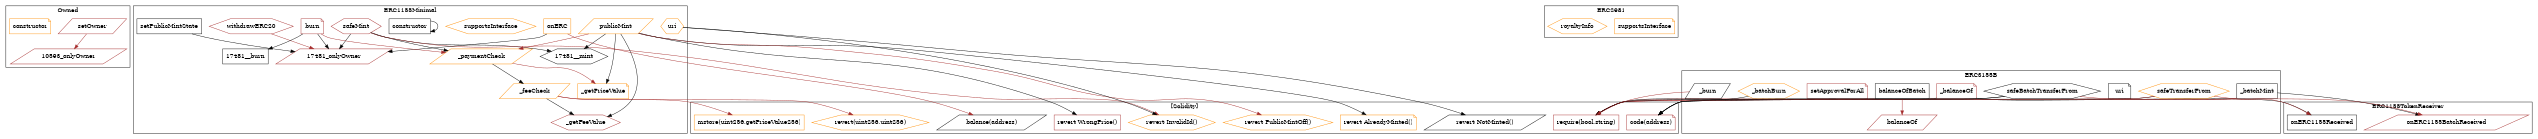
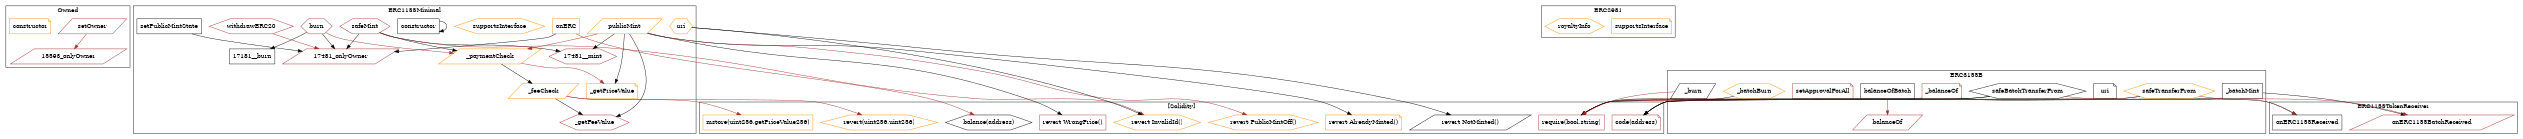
node "burn": shape note -> hexagon
node "10593_onlyOwner": label "10593_onlyOwner" -> "15593_onlyOwner"
node "17481__burn": label "17481__burn" -> "17181__burn"
node "17481__mint": color black -> brown
node "balance(address)": shape parallelogram -> hexagon
